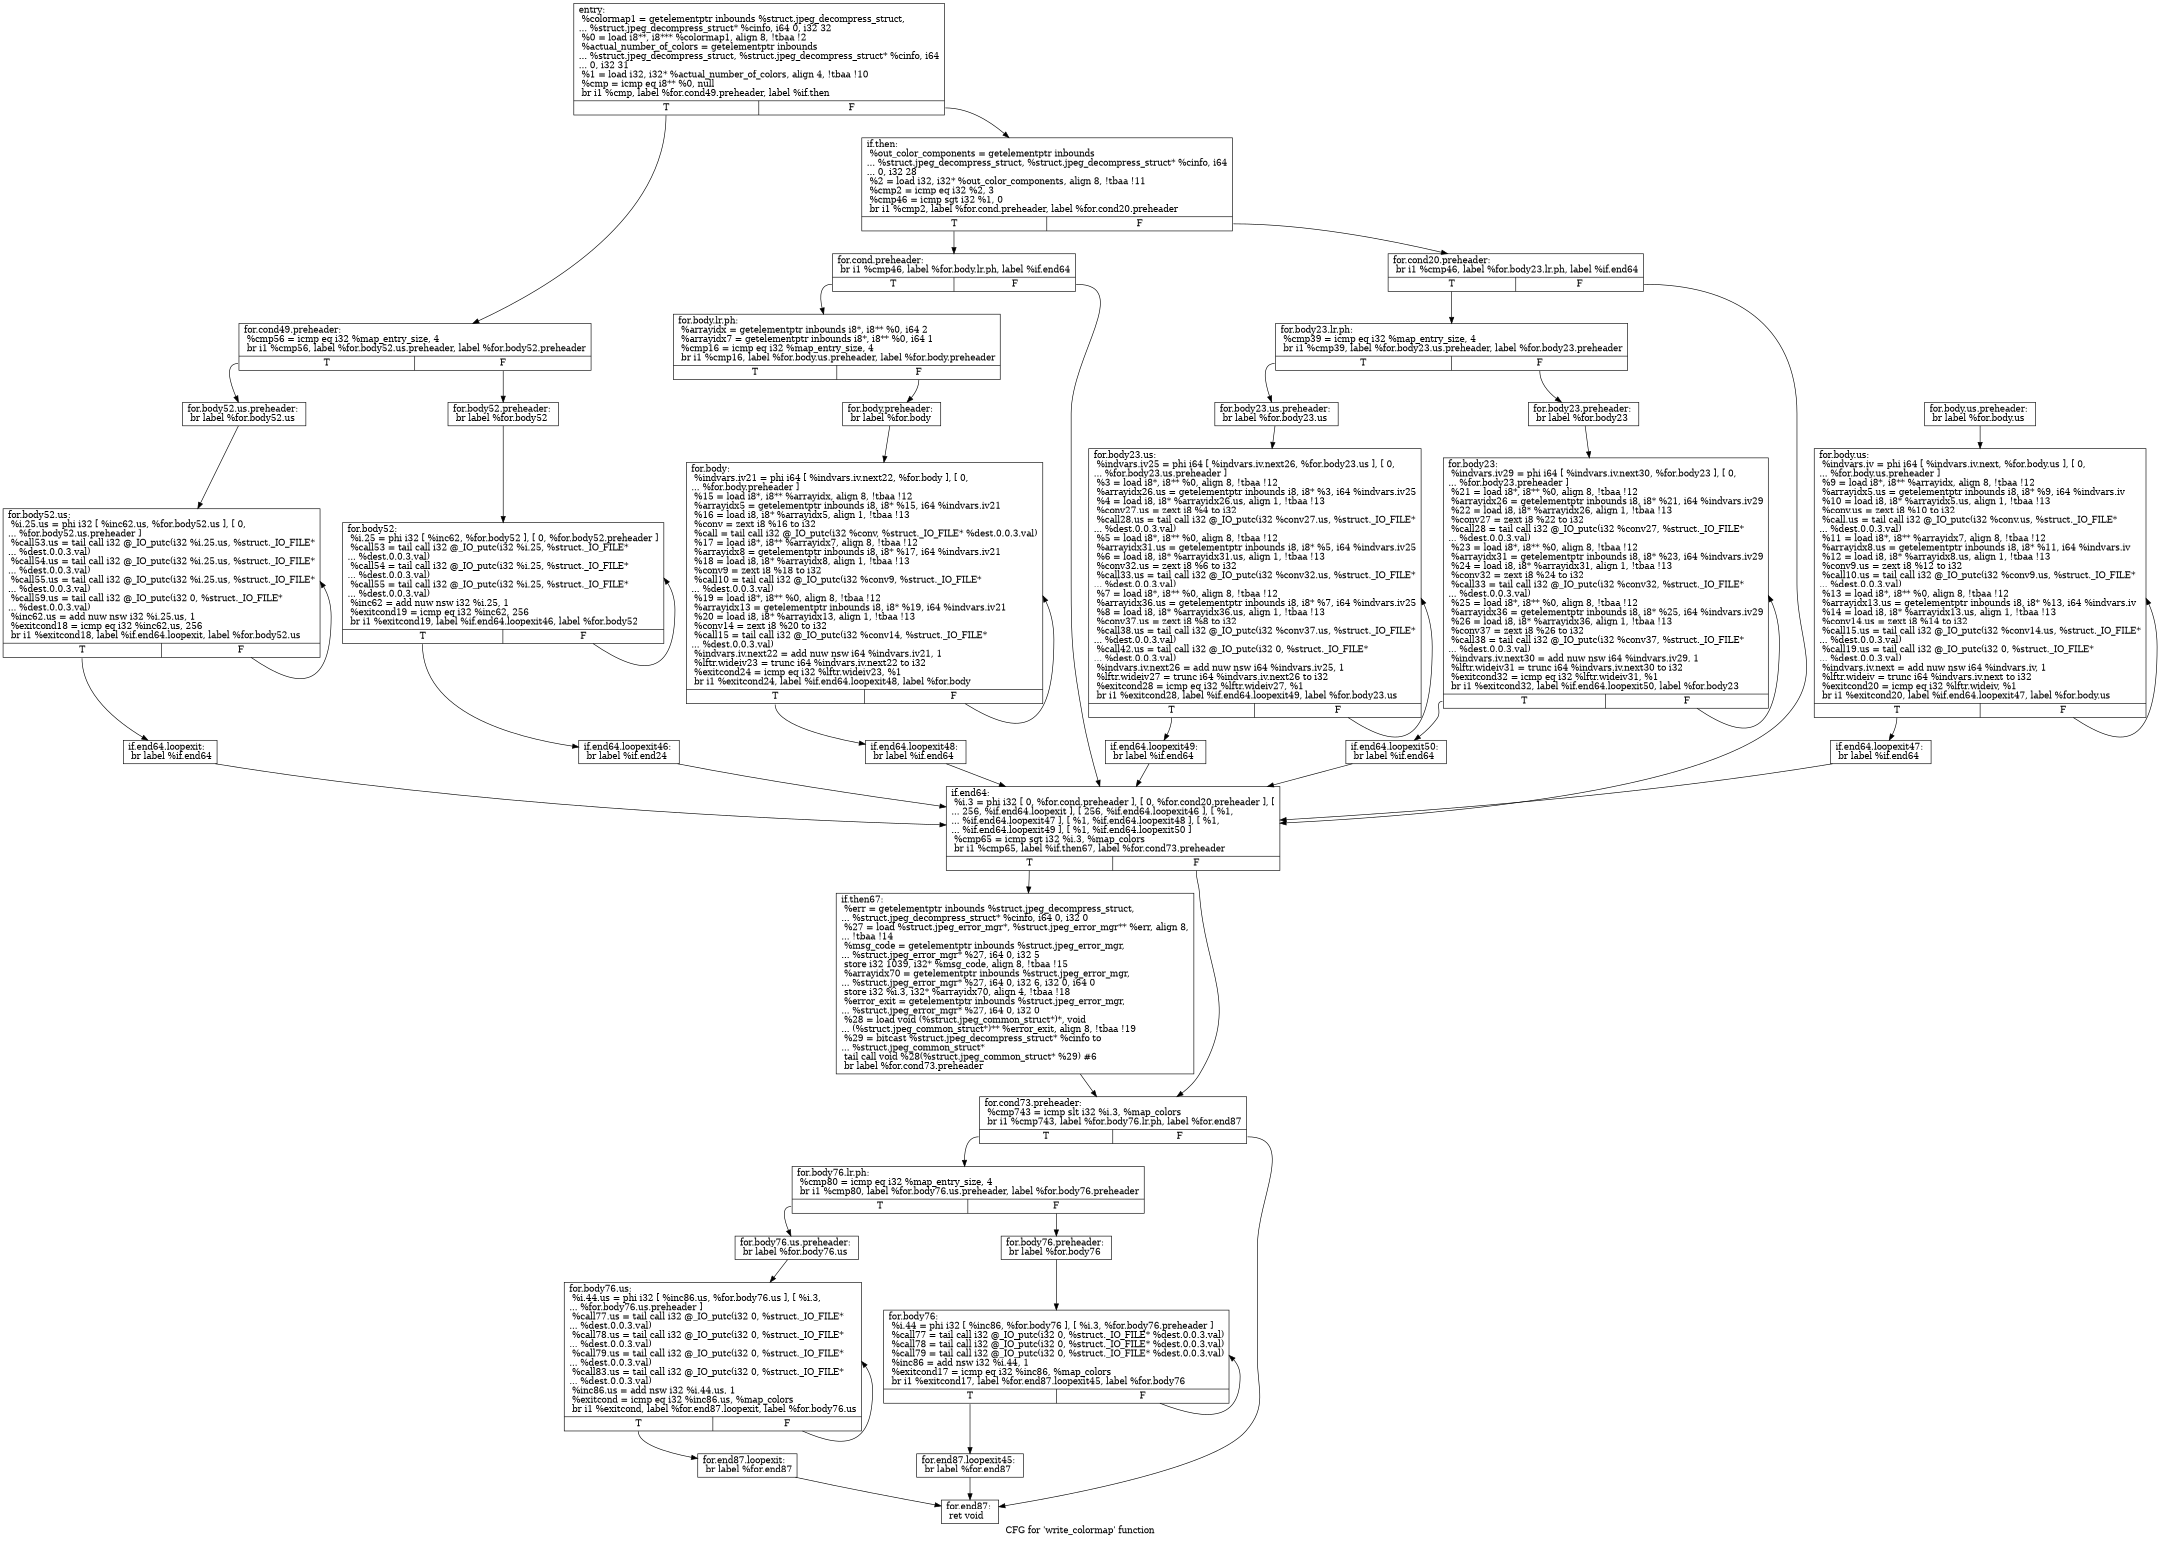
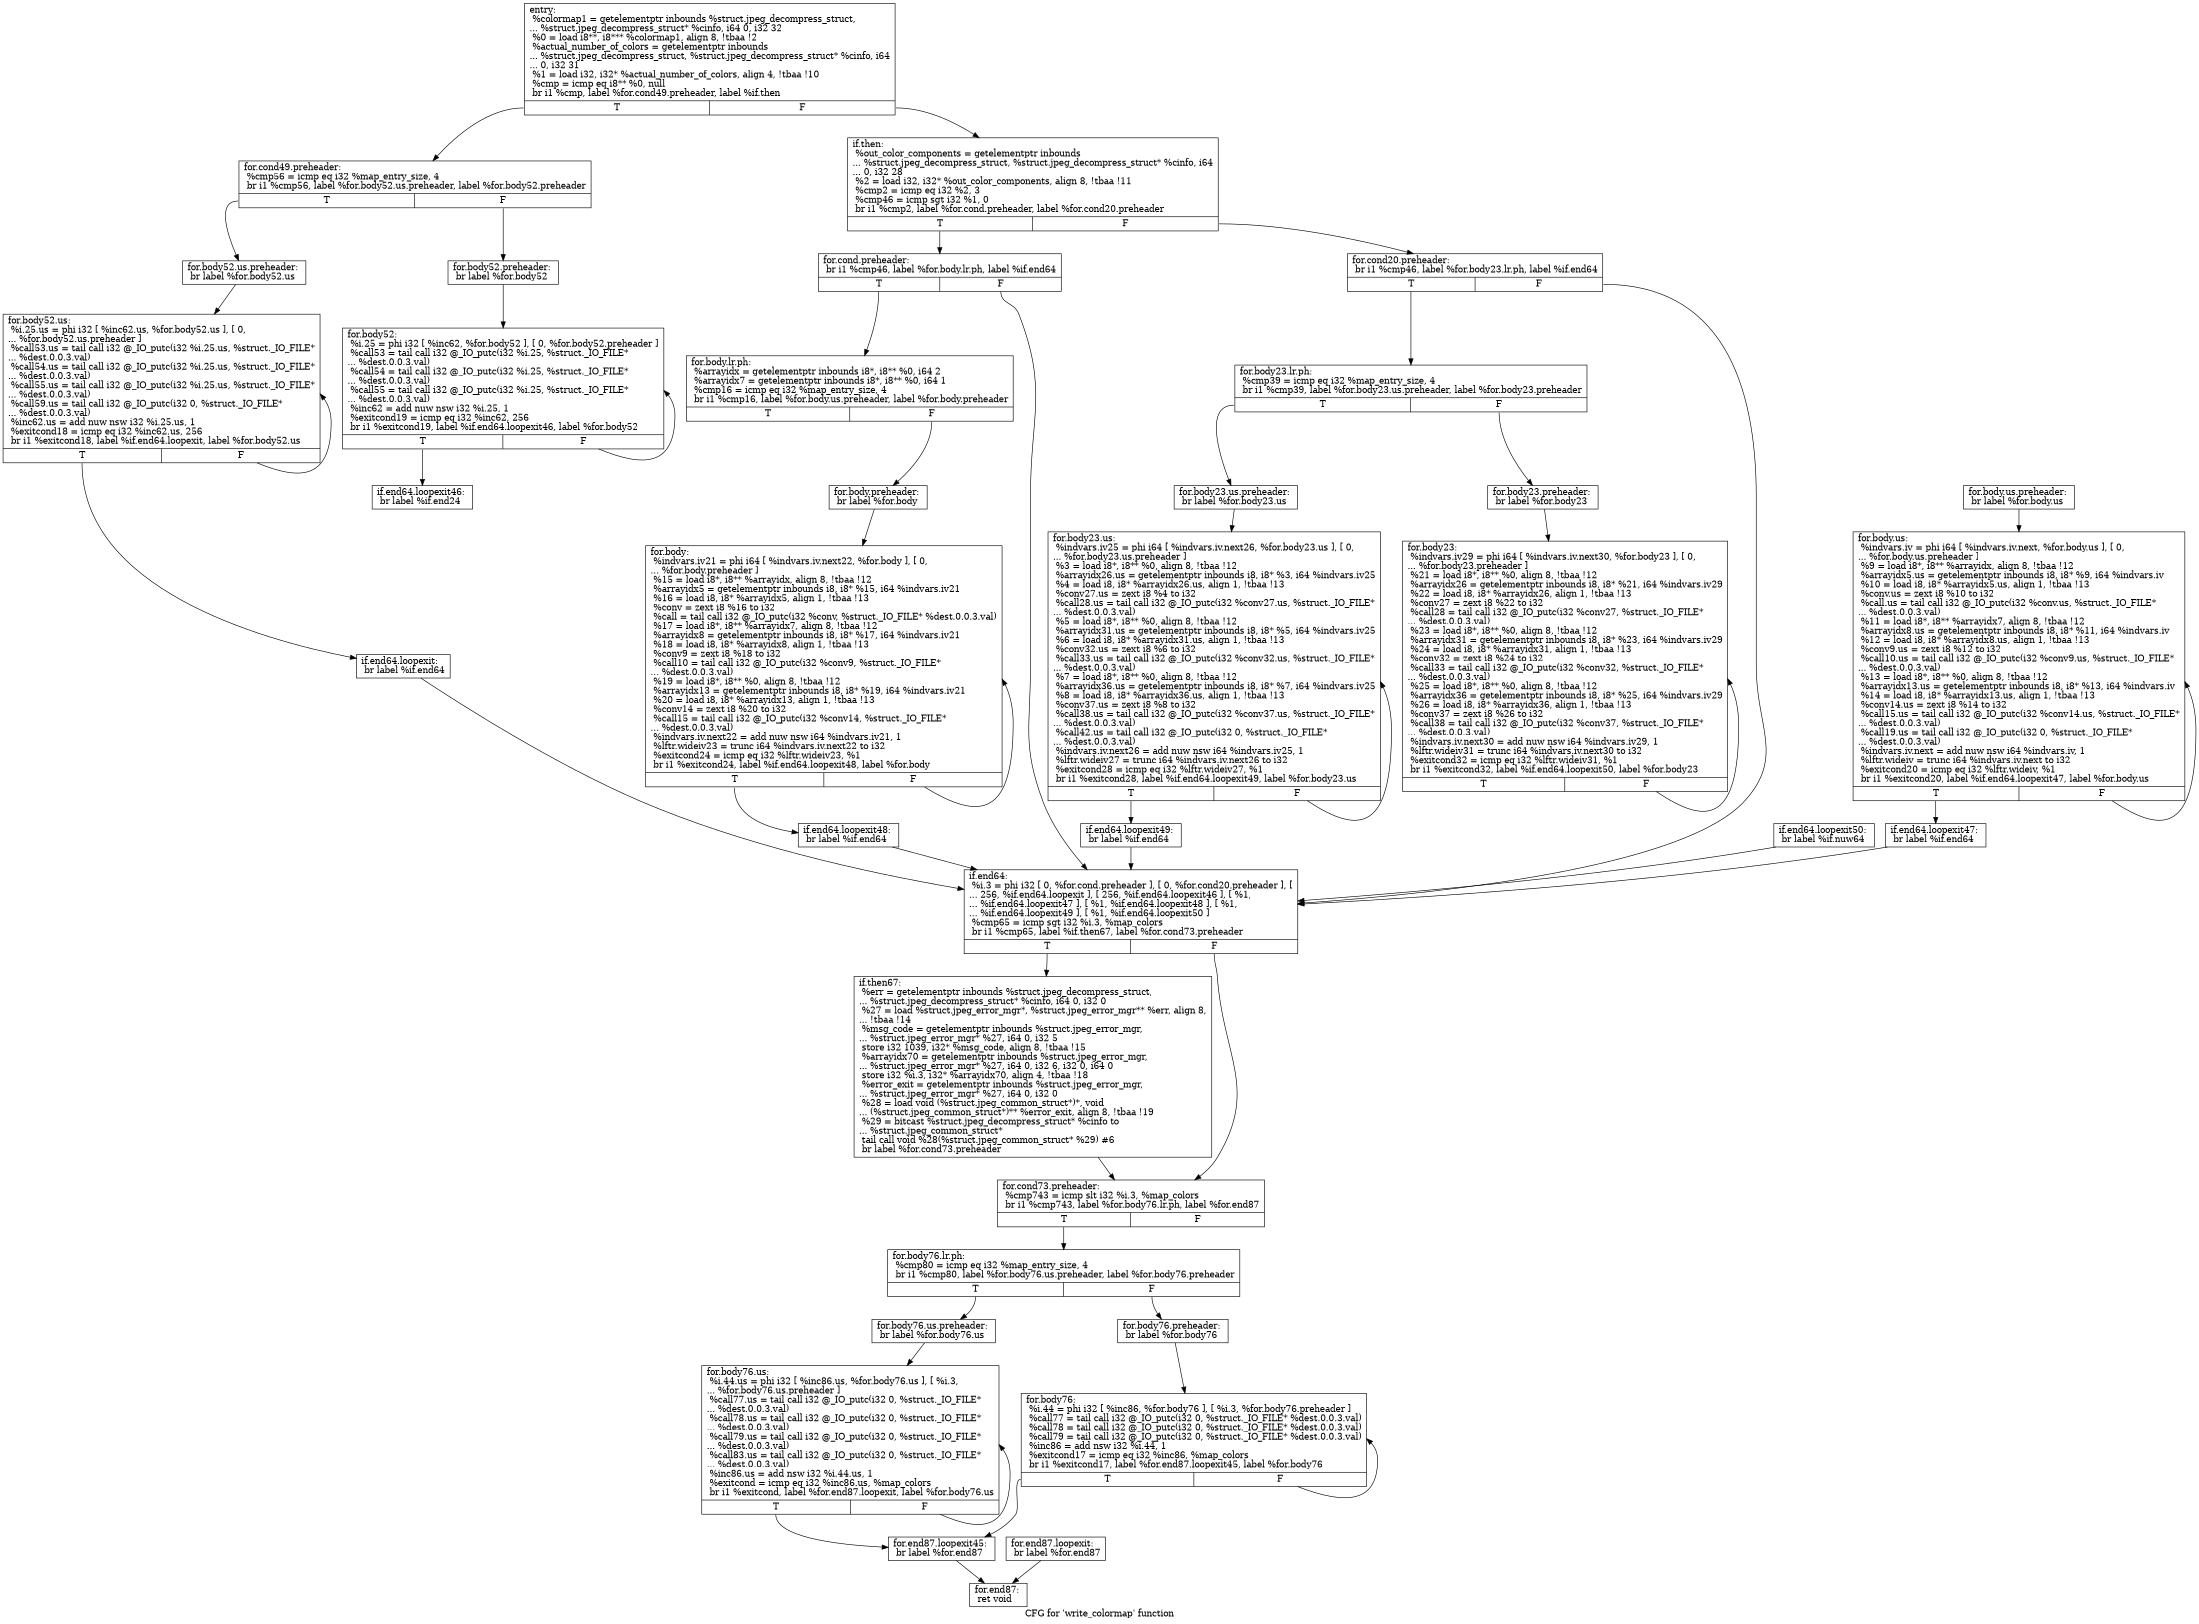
edge "for.body23:" -> "if.end64.loopexit50:": removed
node "if.end64.loopexit50:": text "br label %if.end64" -> "br label %if.nuw64"
edge "if.end64.loopexit46:" -> "if.end64:": removed
edge "for.cond73.preheader:" -> "for.end87:": removed
edge "for.body76.us:" -> "for.end87.loopexit:": now "for.body76.us:" -> "for.end87.loopexit45:"
